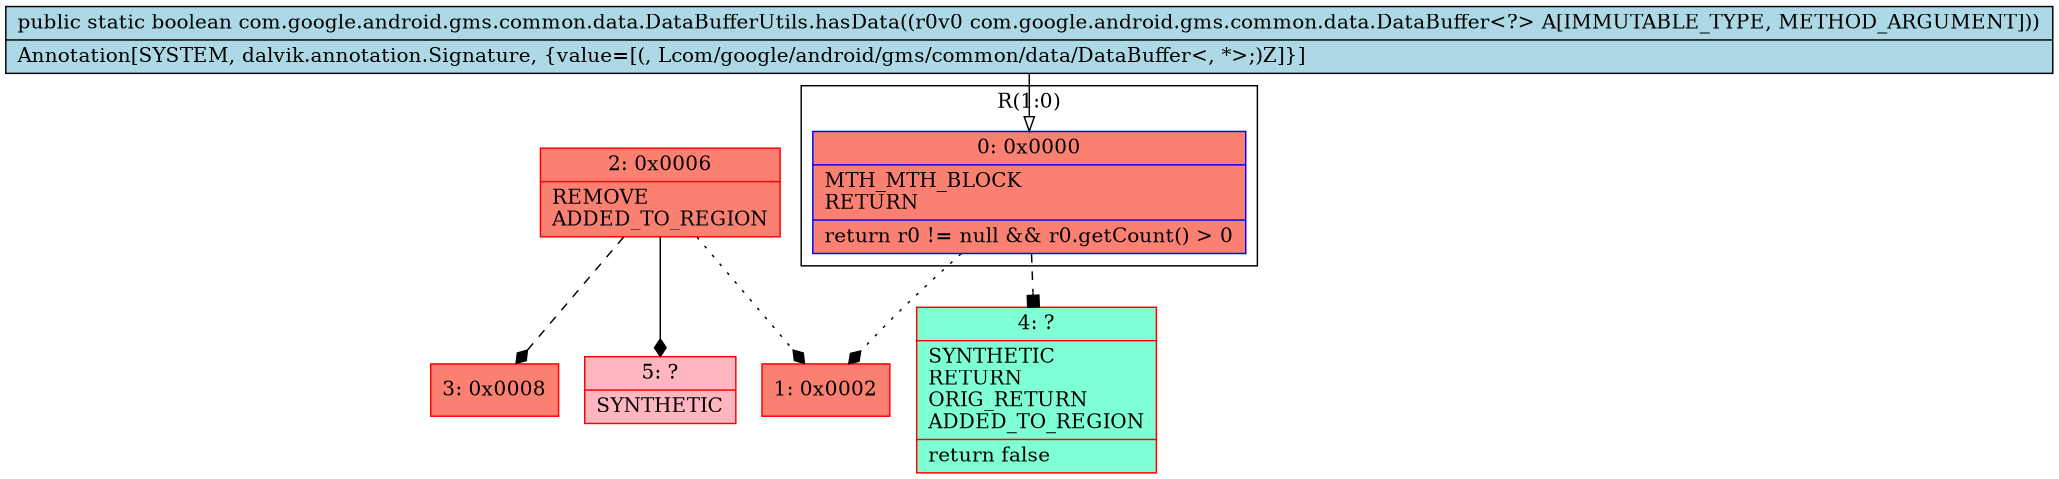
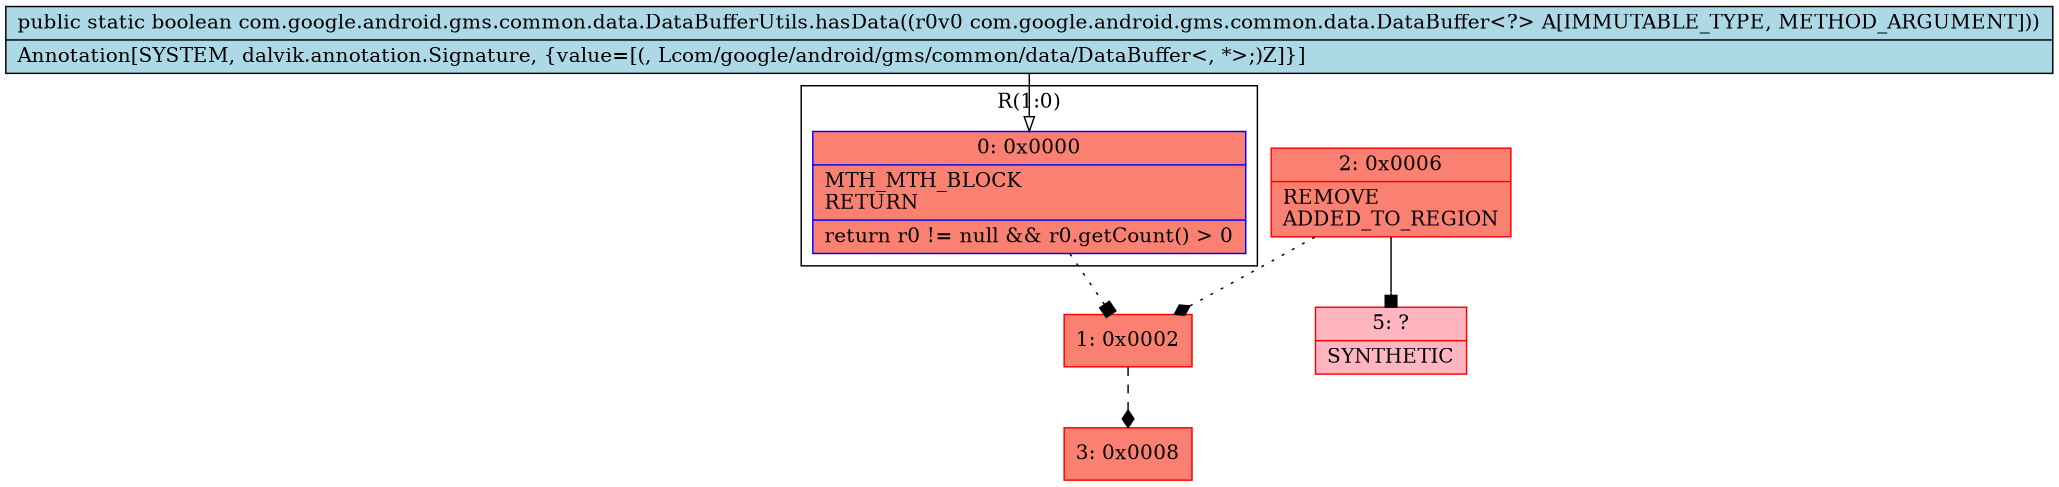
edge "2: 0x0006" -> "5: ?": arrowhead diamond -> box
edge "2: 0x0006" -> "3: 0x0008": now "1: 0x0002" -> "3: 0x0008"
edge "0: 0x0000" -> "1: 0x0002": arrowhead diamond -> box
node "4: ?": removed
